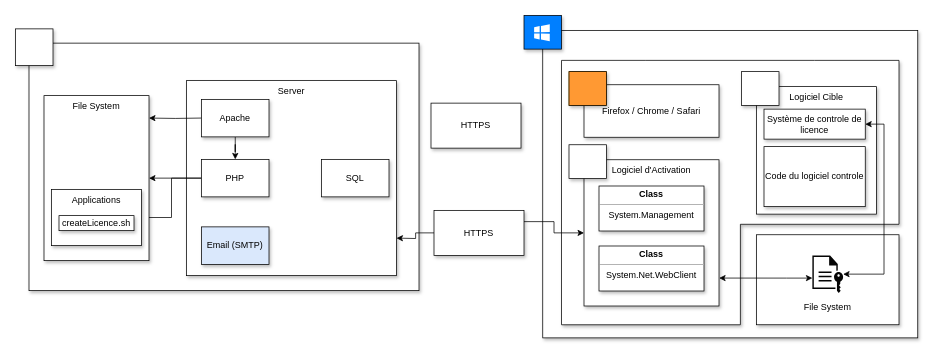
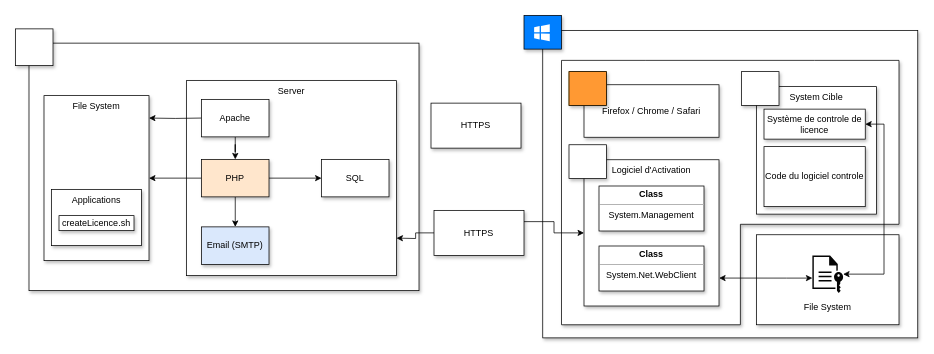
node "Logiciel Cible": label "Logiciel Cible" -> "System Cible"
node "PHP": fillcolor #ffffff -> #ffe6cc
edge "PHP" -> "Applications": now "PHP" -> "SQL"
edge "PHP" -> "Email (SMTP)": added
